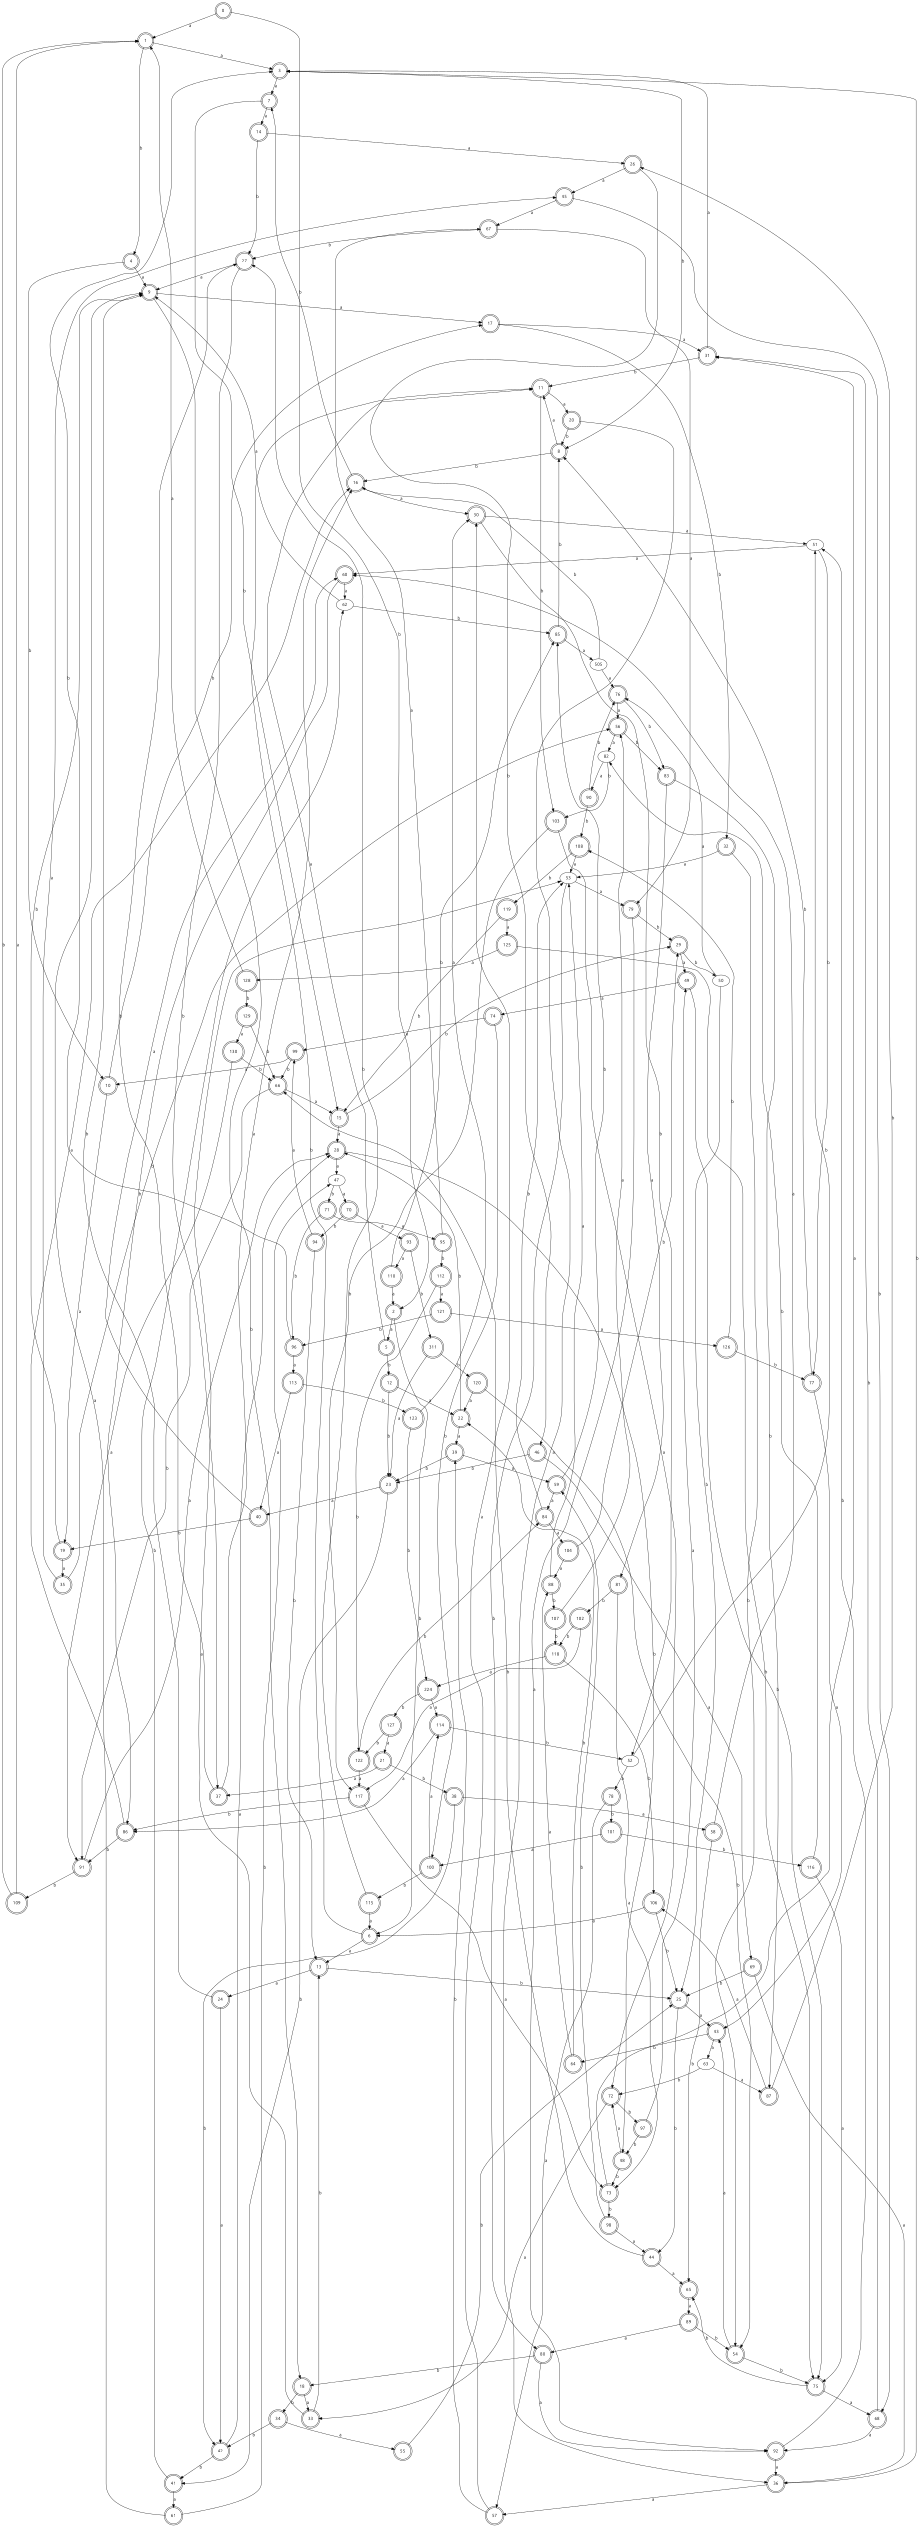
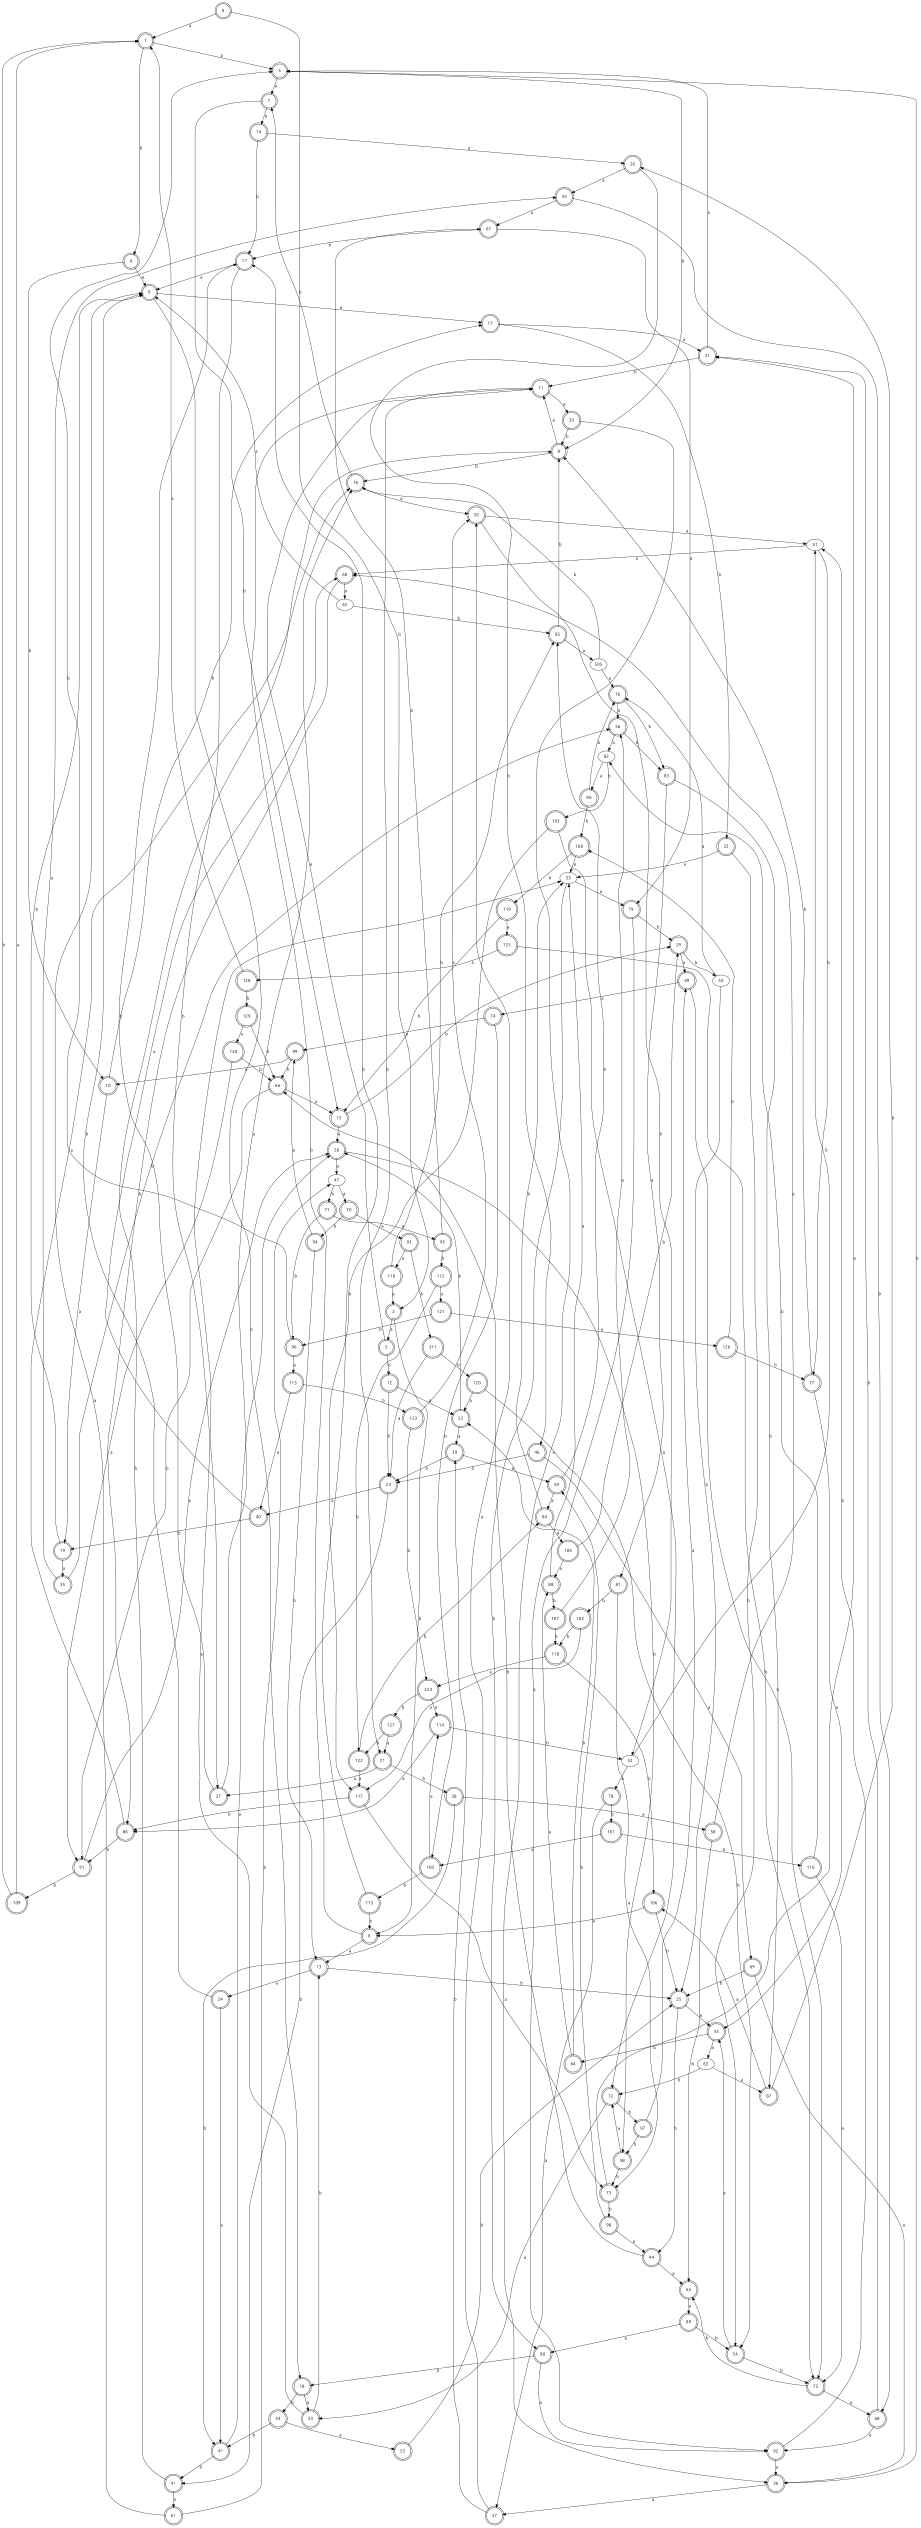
edge "11" -> "103": now "11" -> "21"
edge "41" -> "62": now "41" -> "8"
